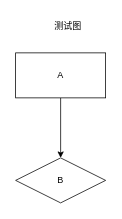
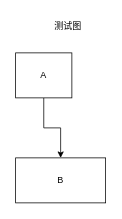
node "A": size 90x45 -> 56x45
node "B": shape diamond -> rectangle
